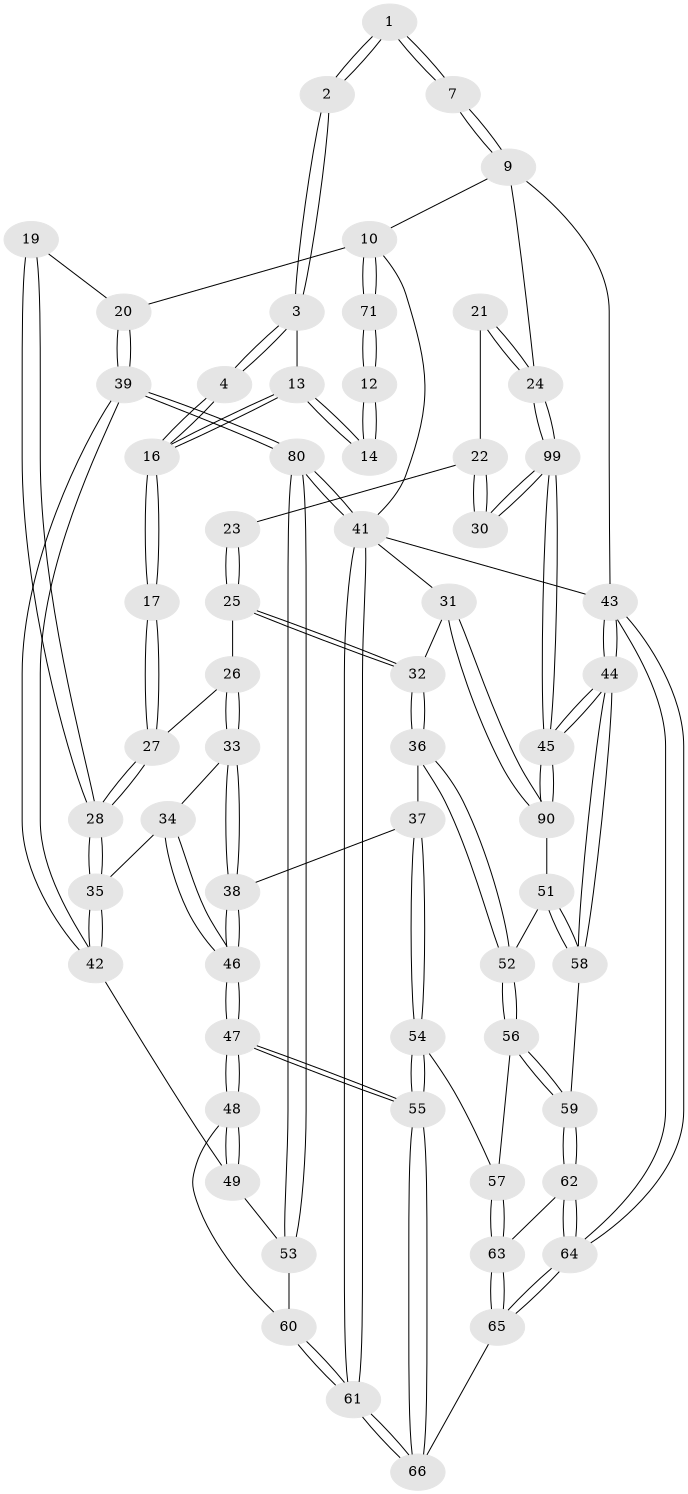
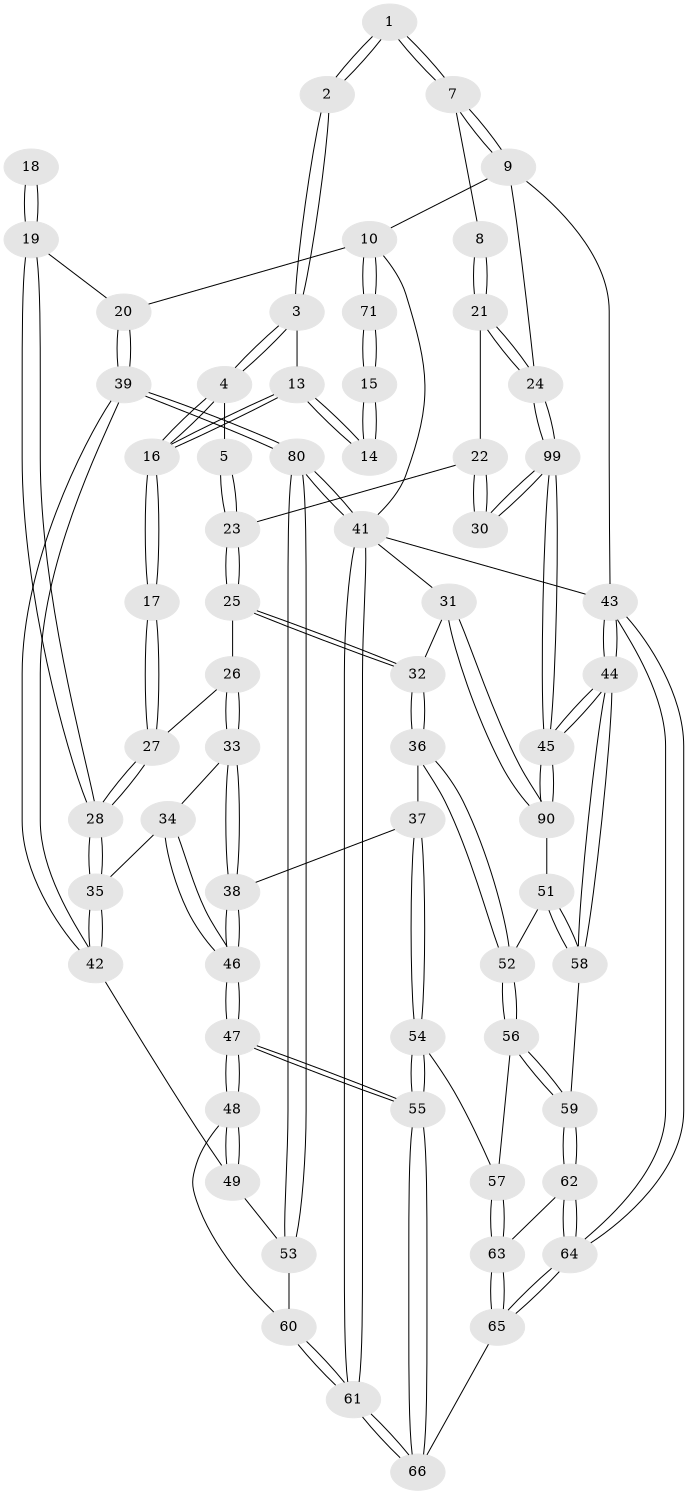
node "18": added
node "8": added
node "12": label "12" -> "15"
node "5": added
